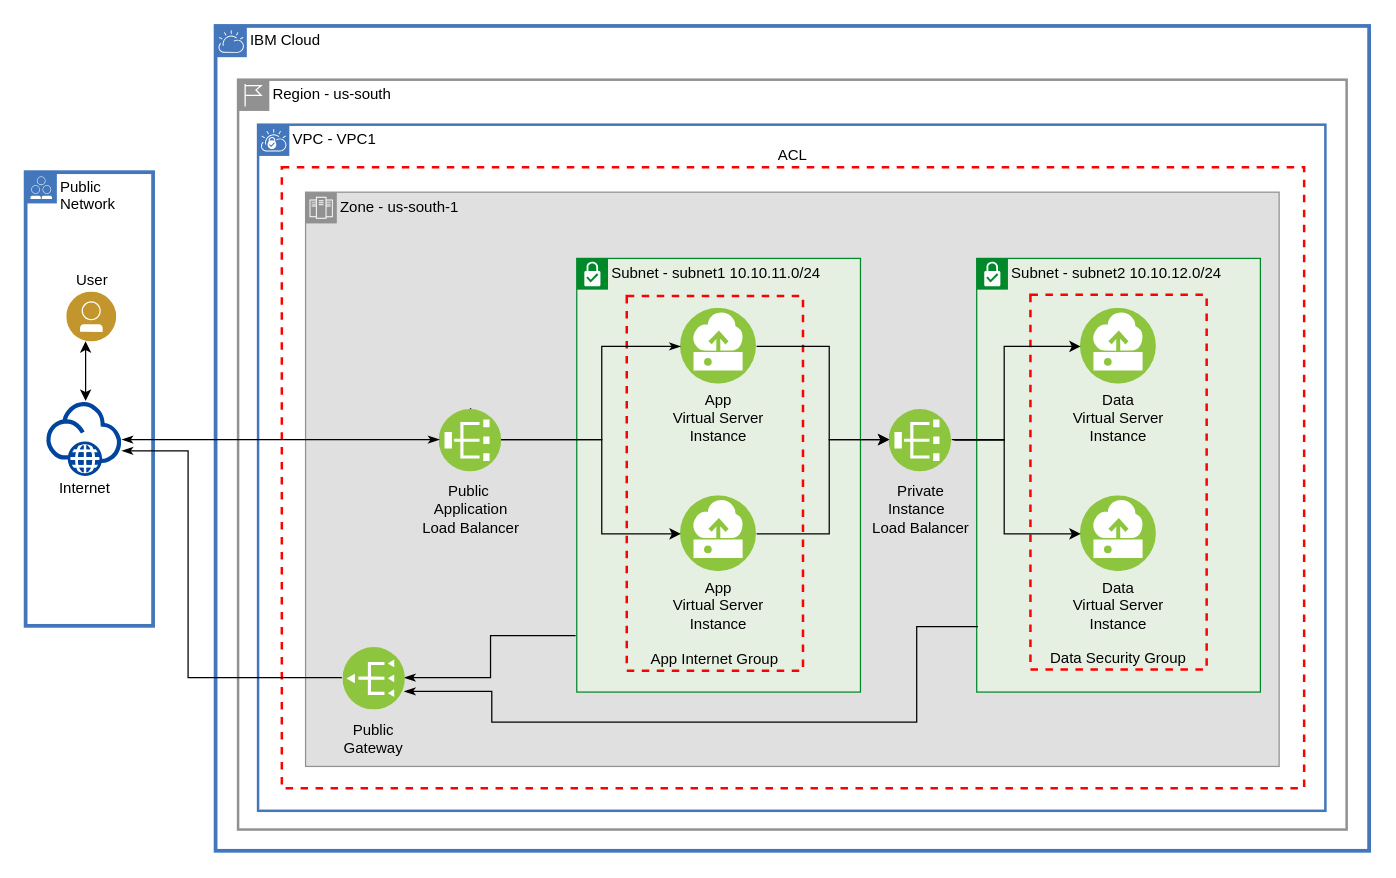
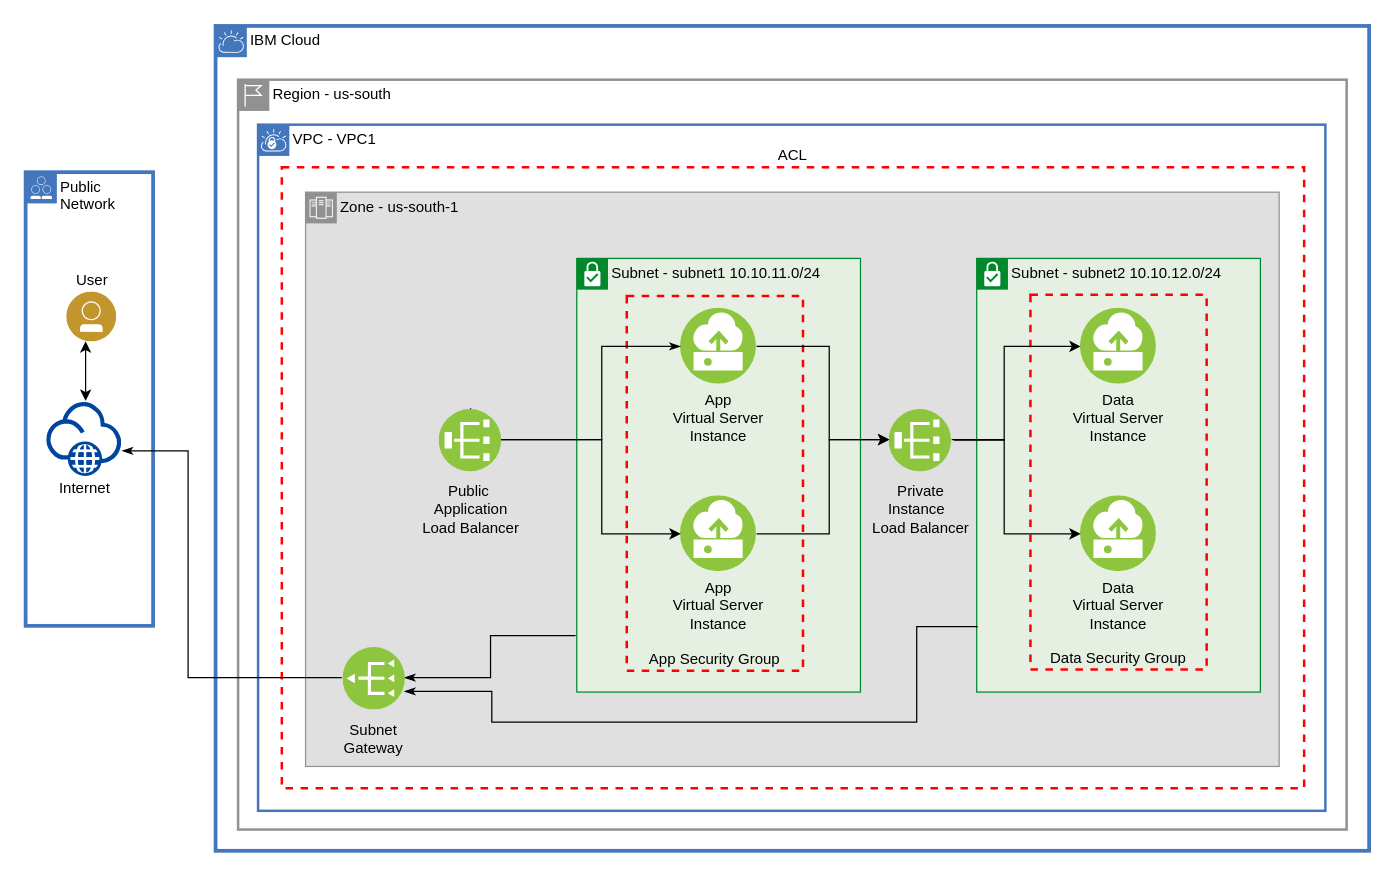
edge "Internet" -- "Public Application Load Balancer": removed
node "App Internet Group": label "App Internet Group" -> "App Security Group"
node "Public Gateway": label "Public Gateway" -> "Subnet Gateway"
